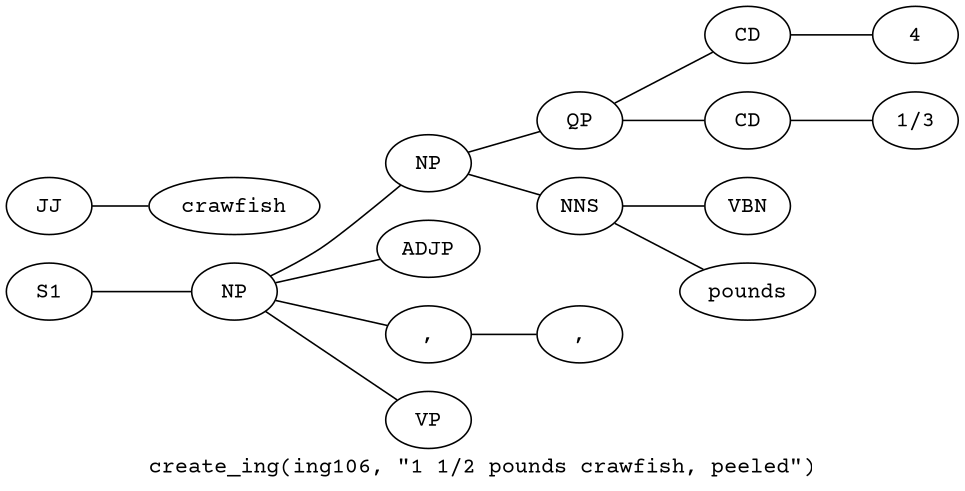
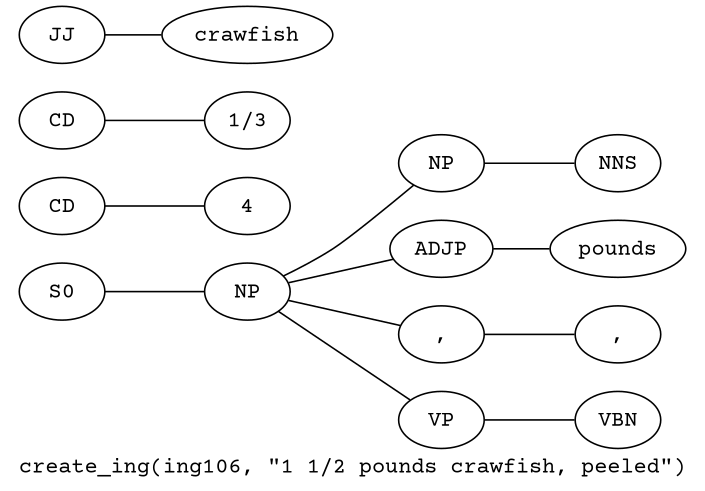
node "QP": removed
edge "NNS" -- "VBN": now "VP" -- "VBN"
edge "NNS" -- "pounds": now "ADJP" -- "pounds"
node "S1": label "S1" -> "S0"
